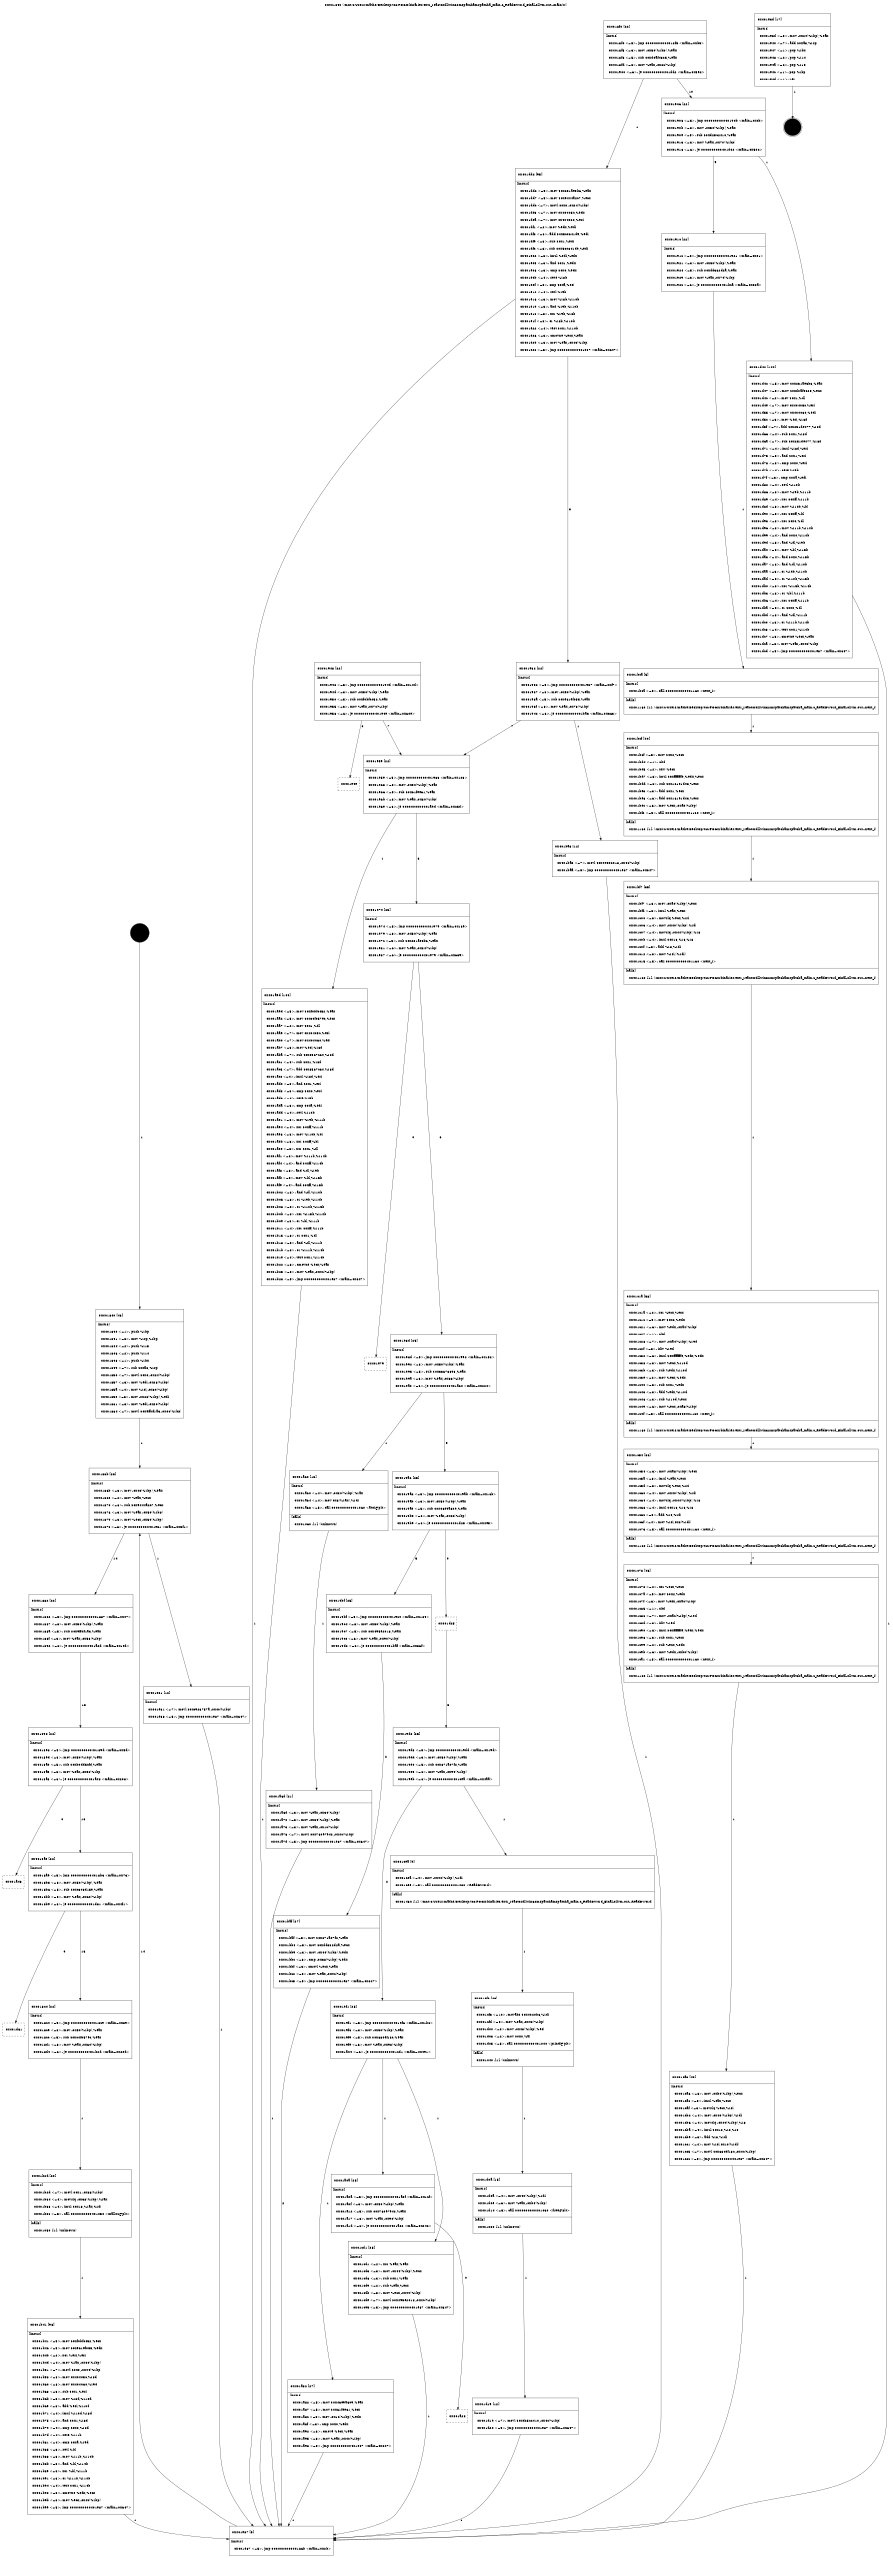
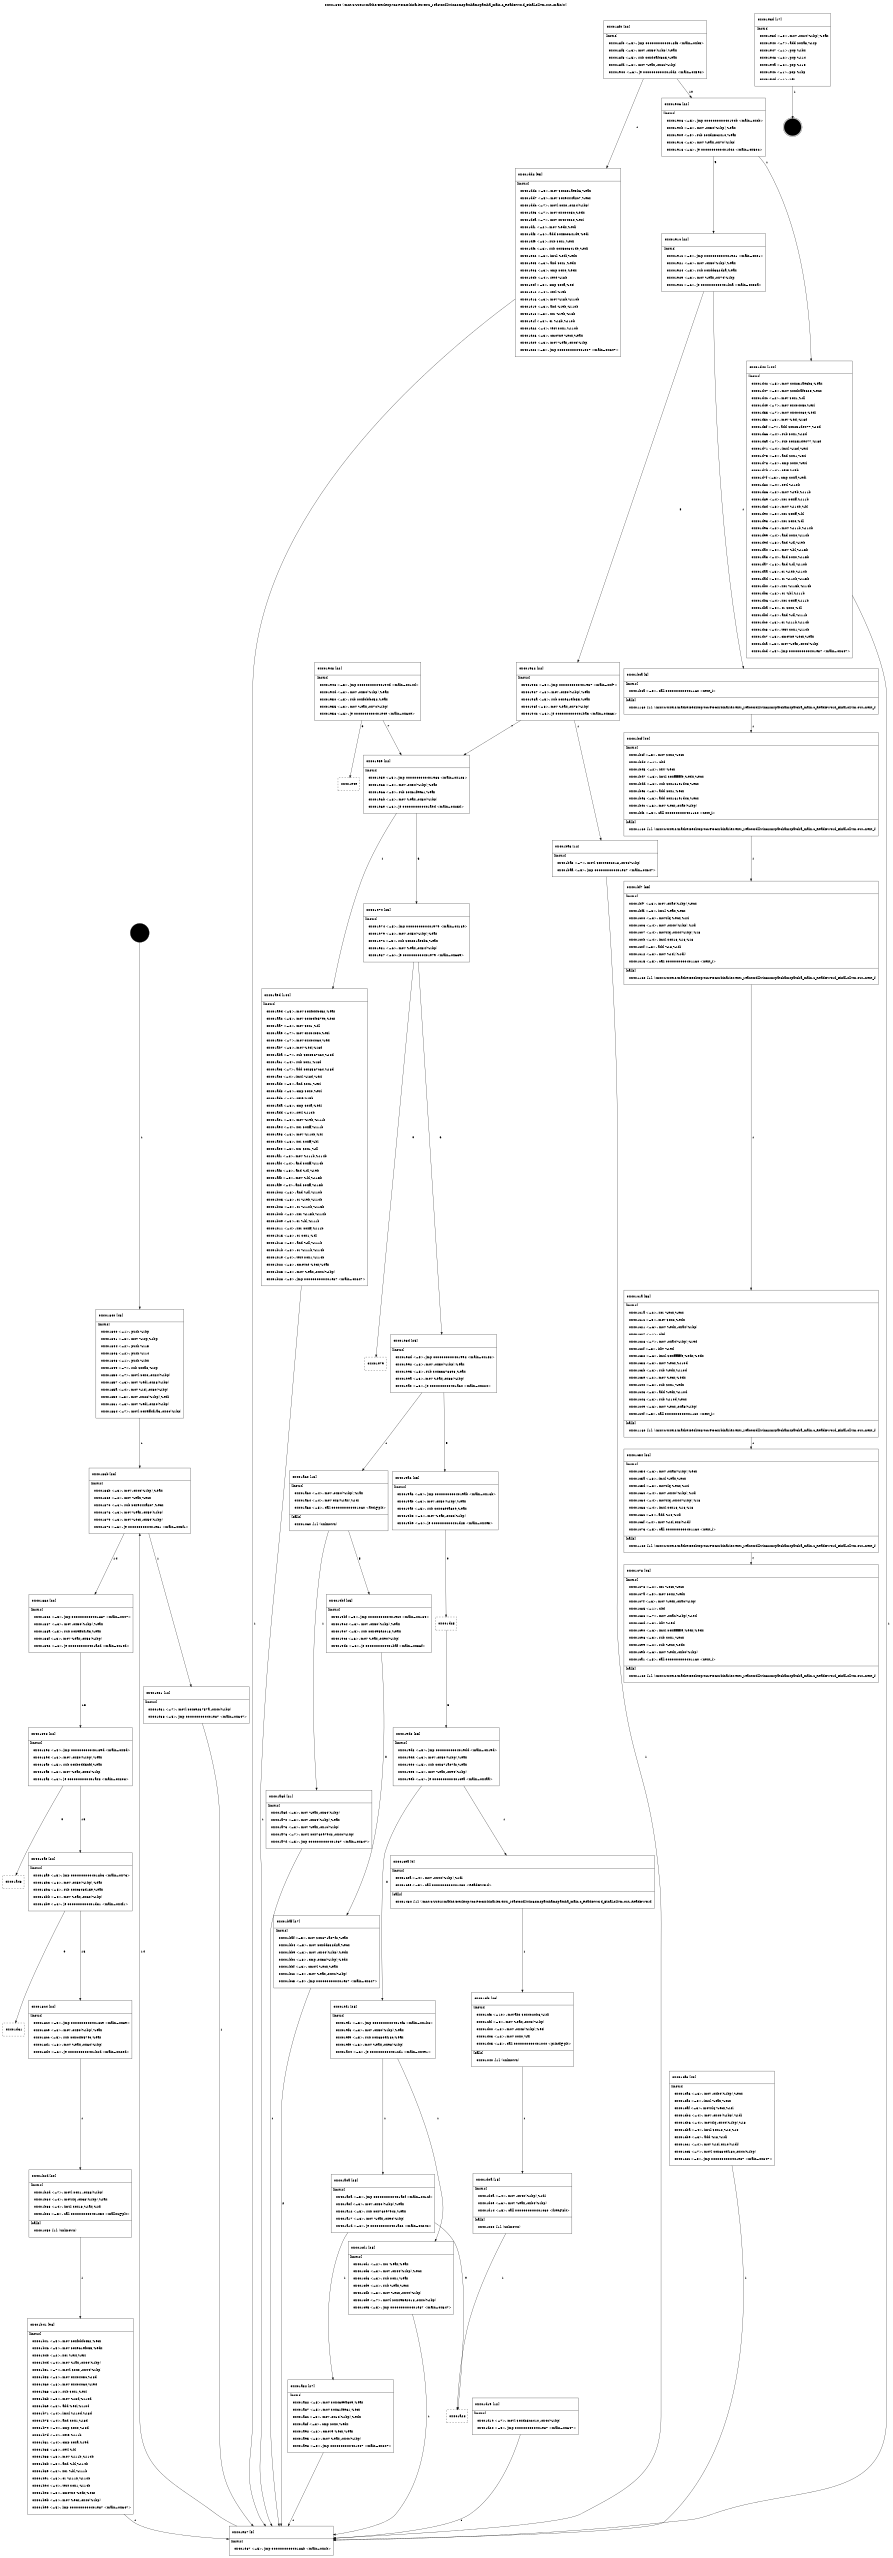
edge "0x401dd2 [95]" -> "0x401932 [22]": now "0x40191c [22]" -> "0x401932 [22]"
edge "0x4019a6 [25]" -> "0x4019bf [25]": now "0x401a60 [13]" -> "0x4019bf [25]"
edge "0x401c78 [46]" -> "0x401ca6 [43]": removed, label "1"
edge "0x4019f1 [25]" -> "0x401a82 [27]": now "0x401a0a [25]" -> "0x401a82 [27]"
edge "0x401d0a [15]" -> "0x401d19 [12]": now "0x401d0a [15]" -> "0x401a23"
